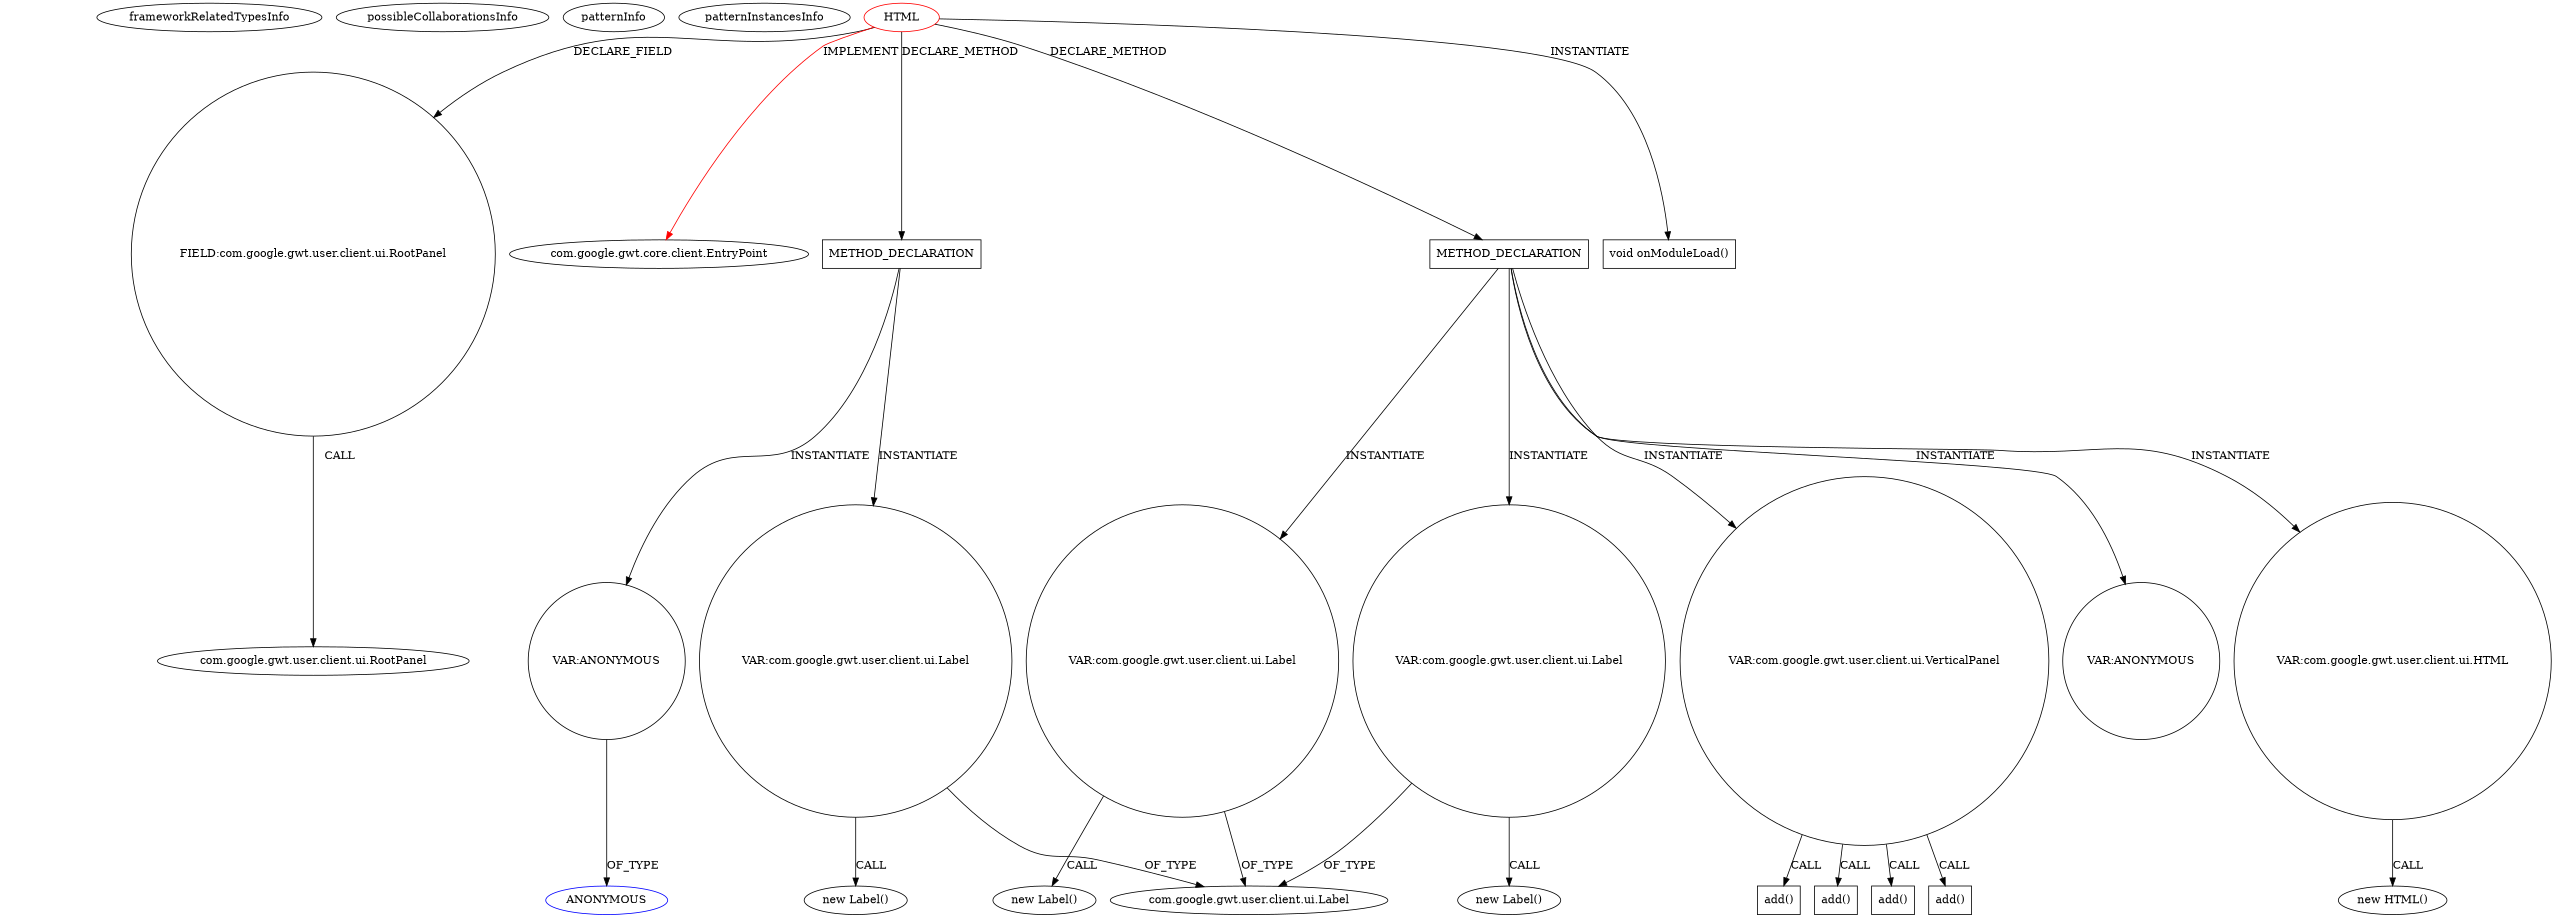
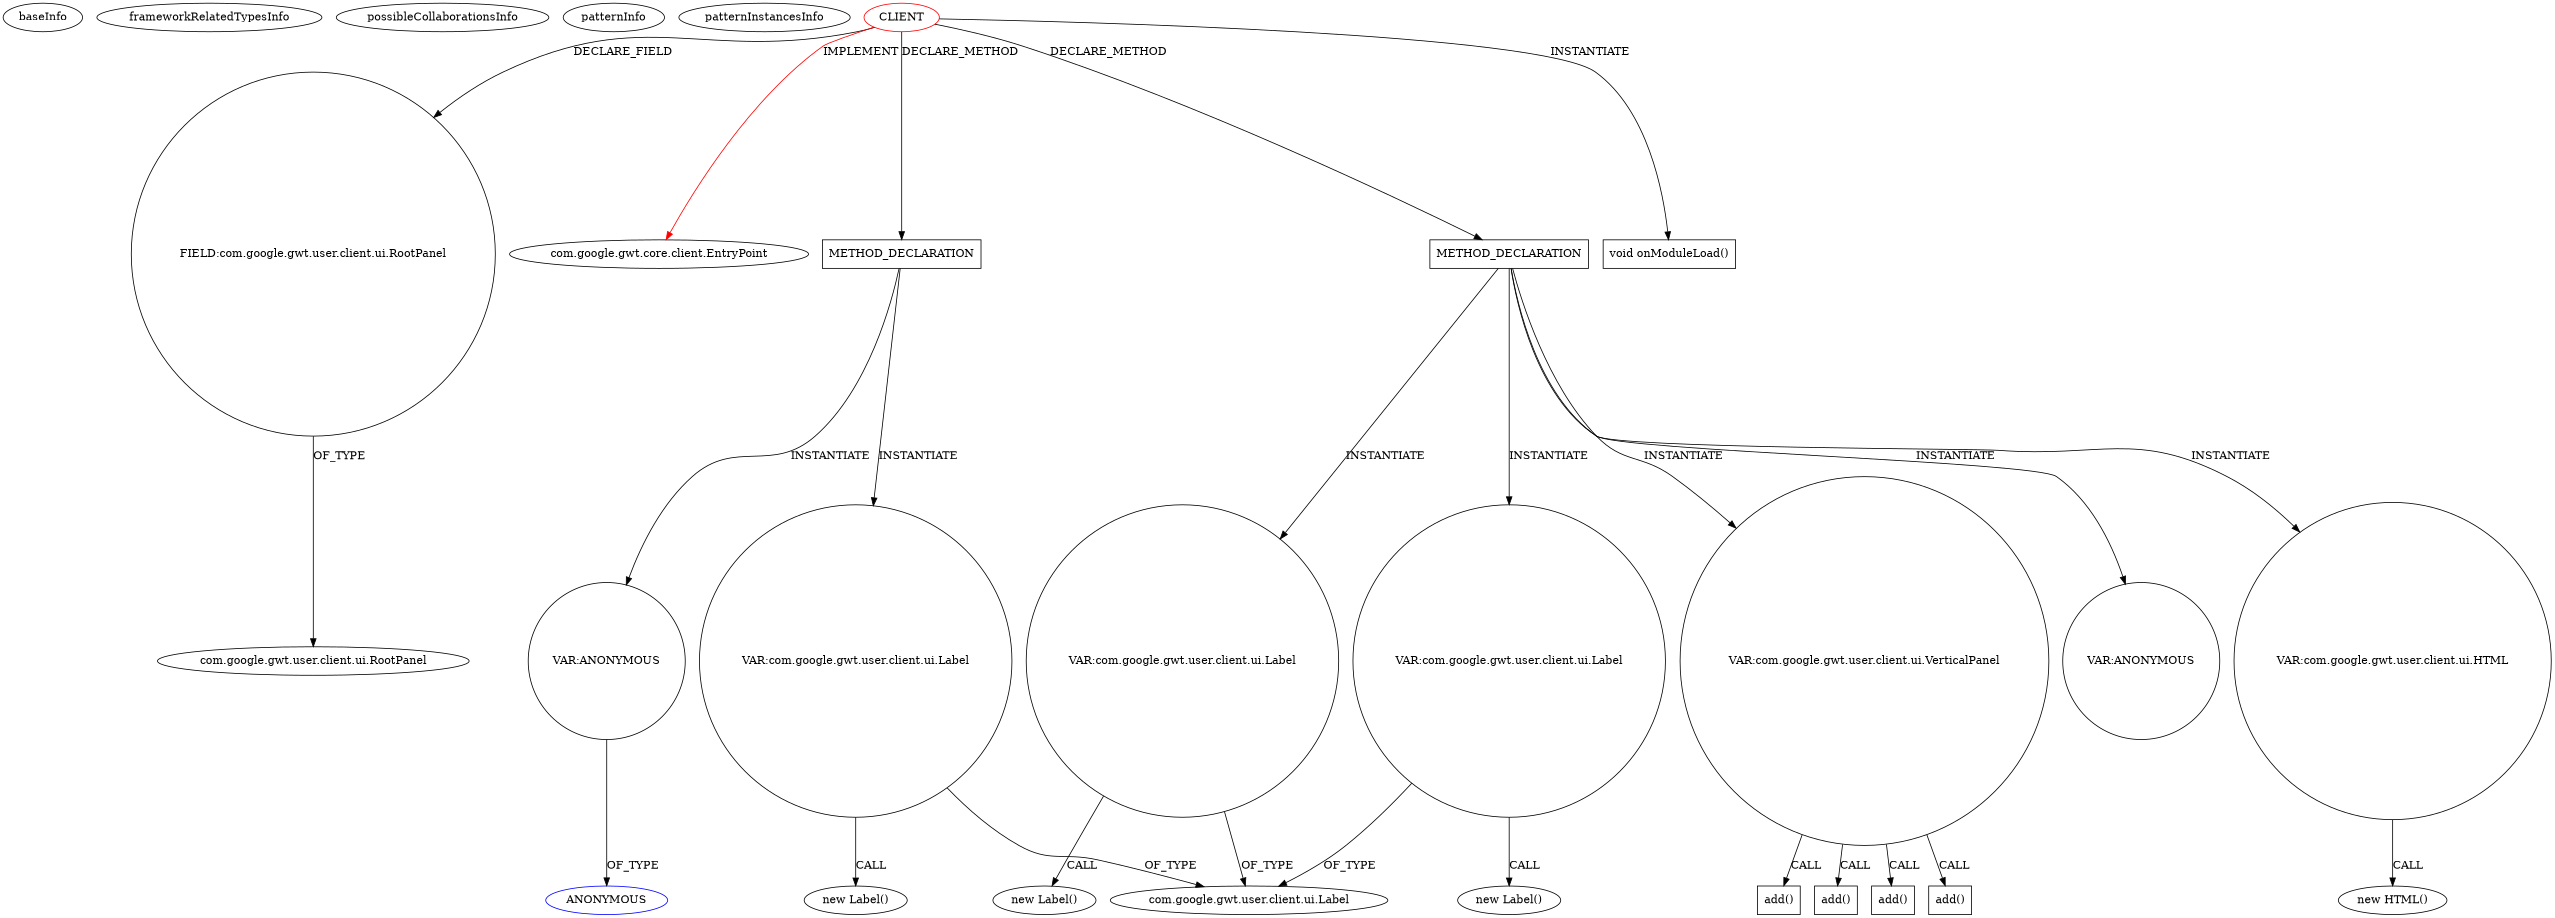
node "baseInfo": added
node "HTML": label "HTML" -> "CLIENT"
edge "FIELD:com.google.gwt.user.client.ui.RootPanel" -> "com.google.gwt.user.client.ui.RootPanel": label "CALL" -> "OF_TYPE"
